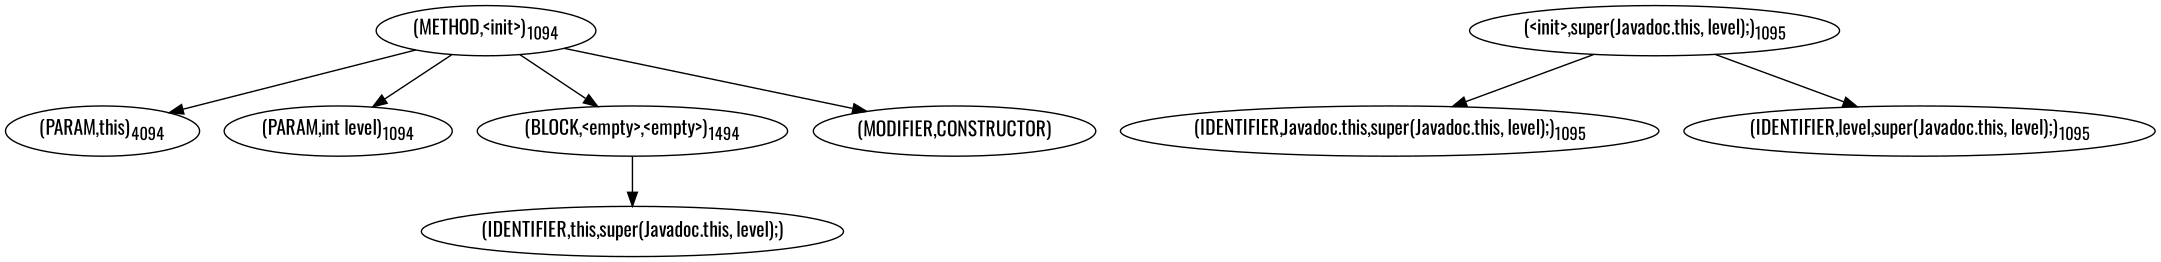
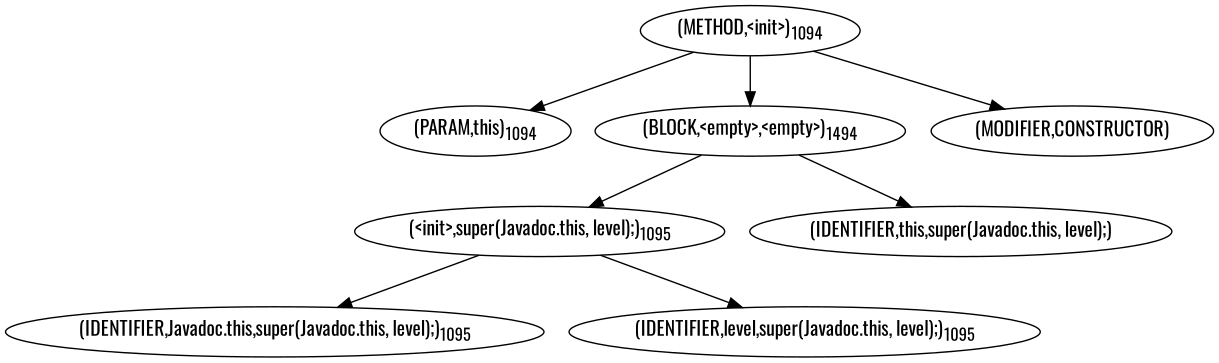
node "(PARAM,this)": text "4094" -> "1094"
node "(PARAM,int level)": removed
edge "(BLOCK,<empty>,<empty>)" -> "(<init>,super(Javadoc.this, level);)": added
